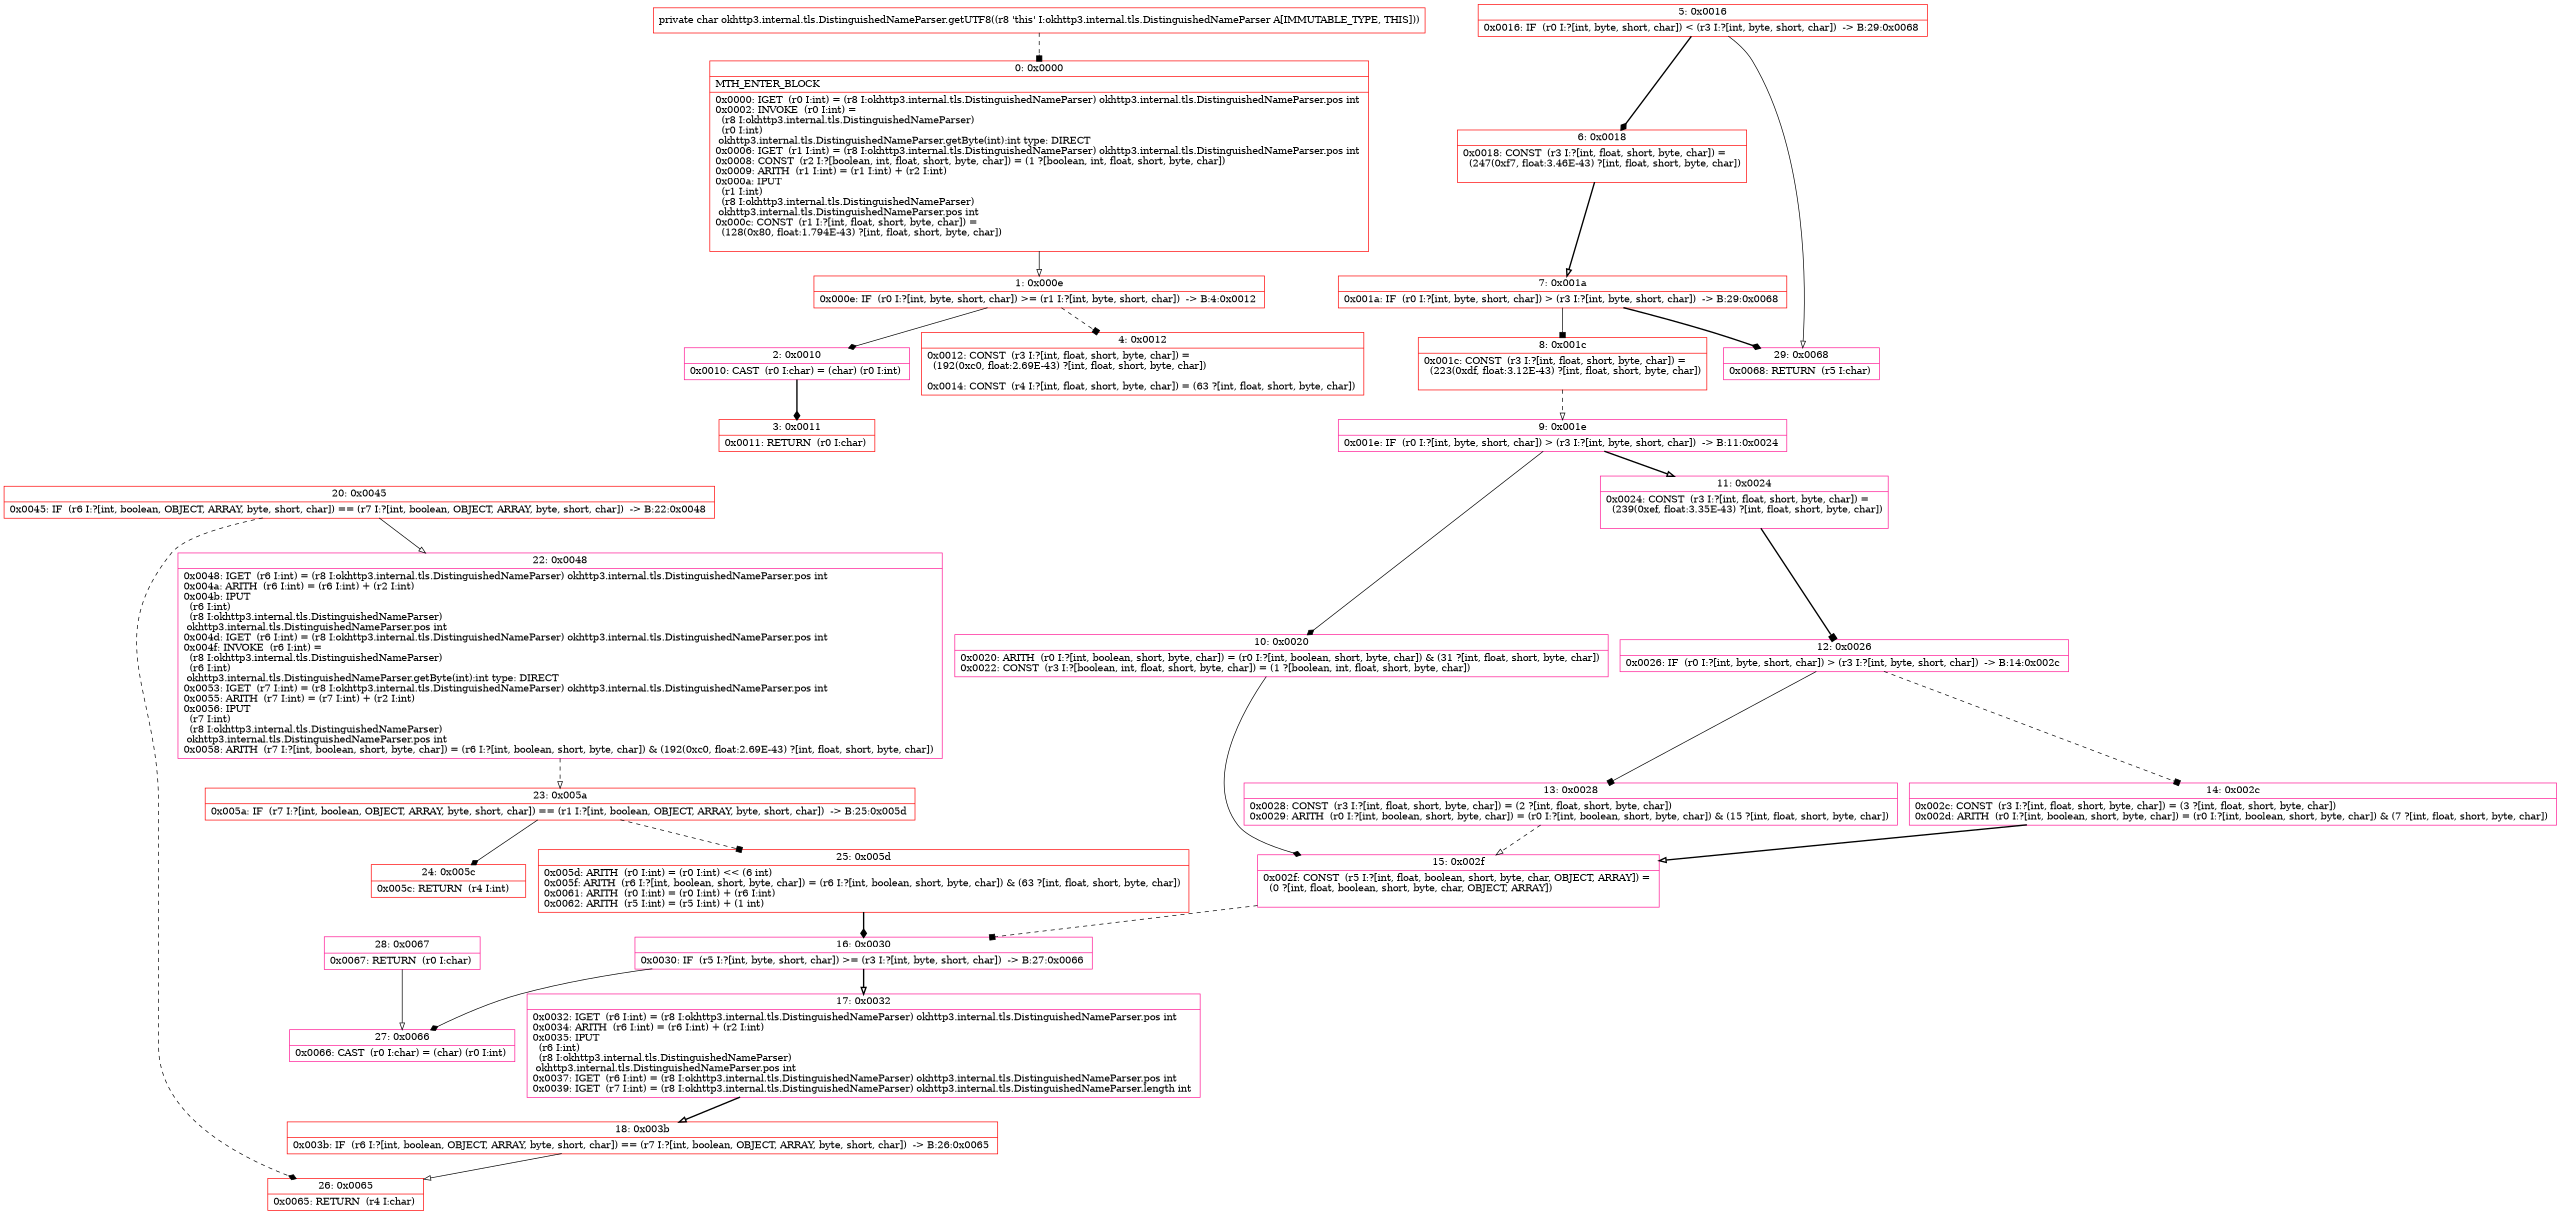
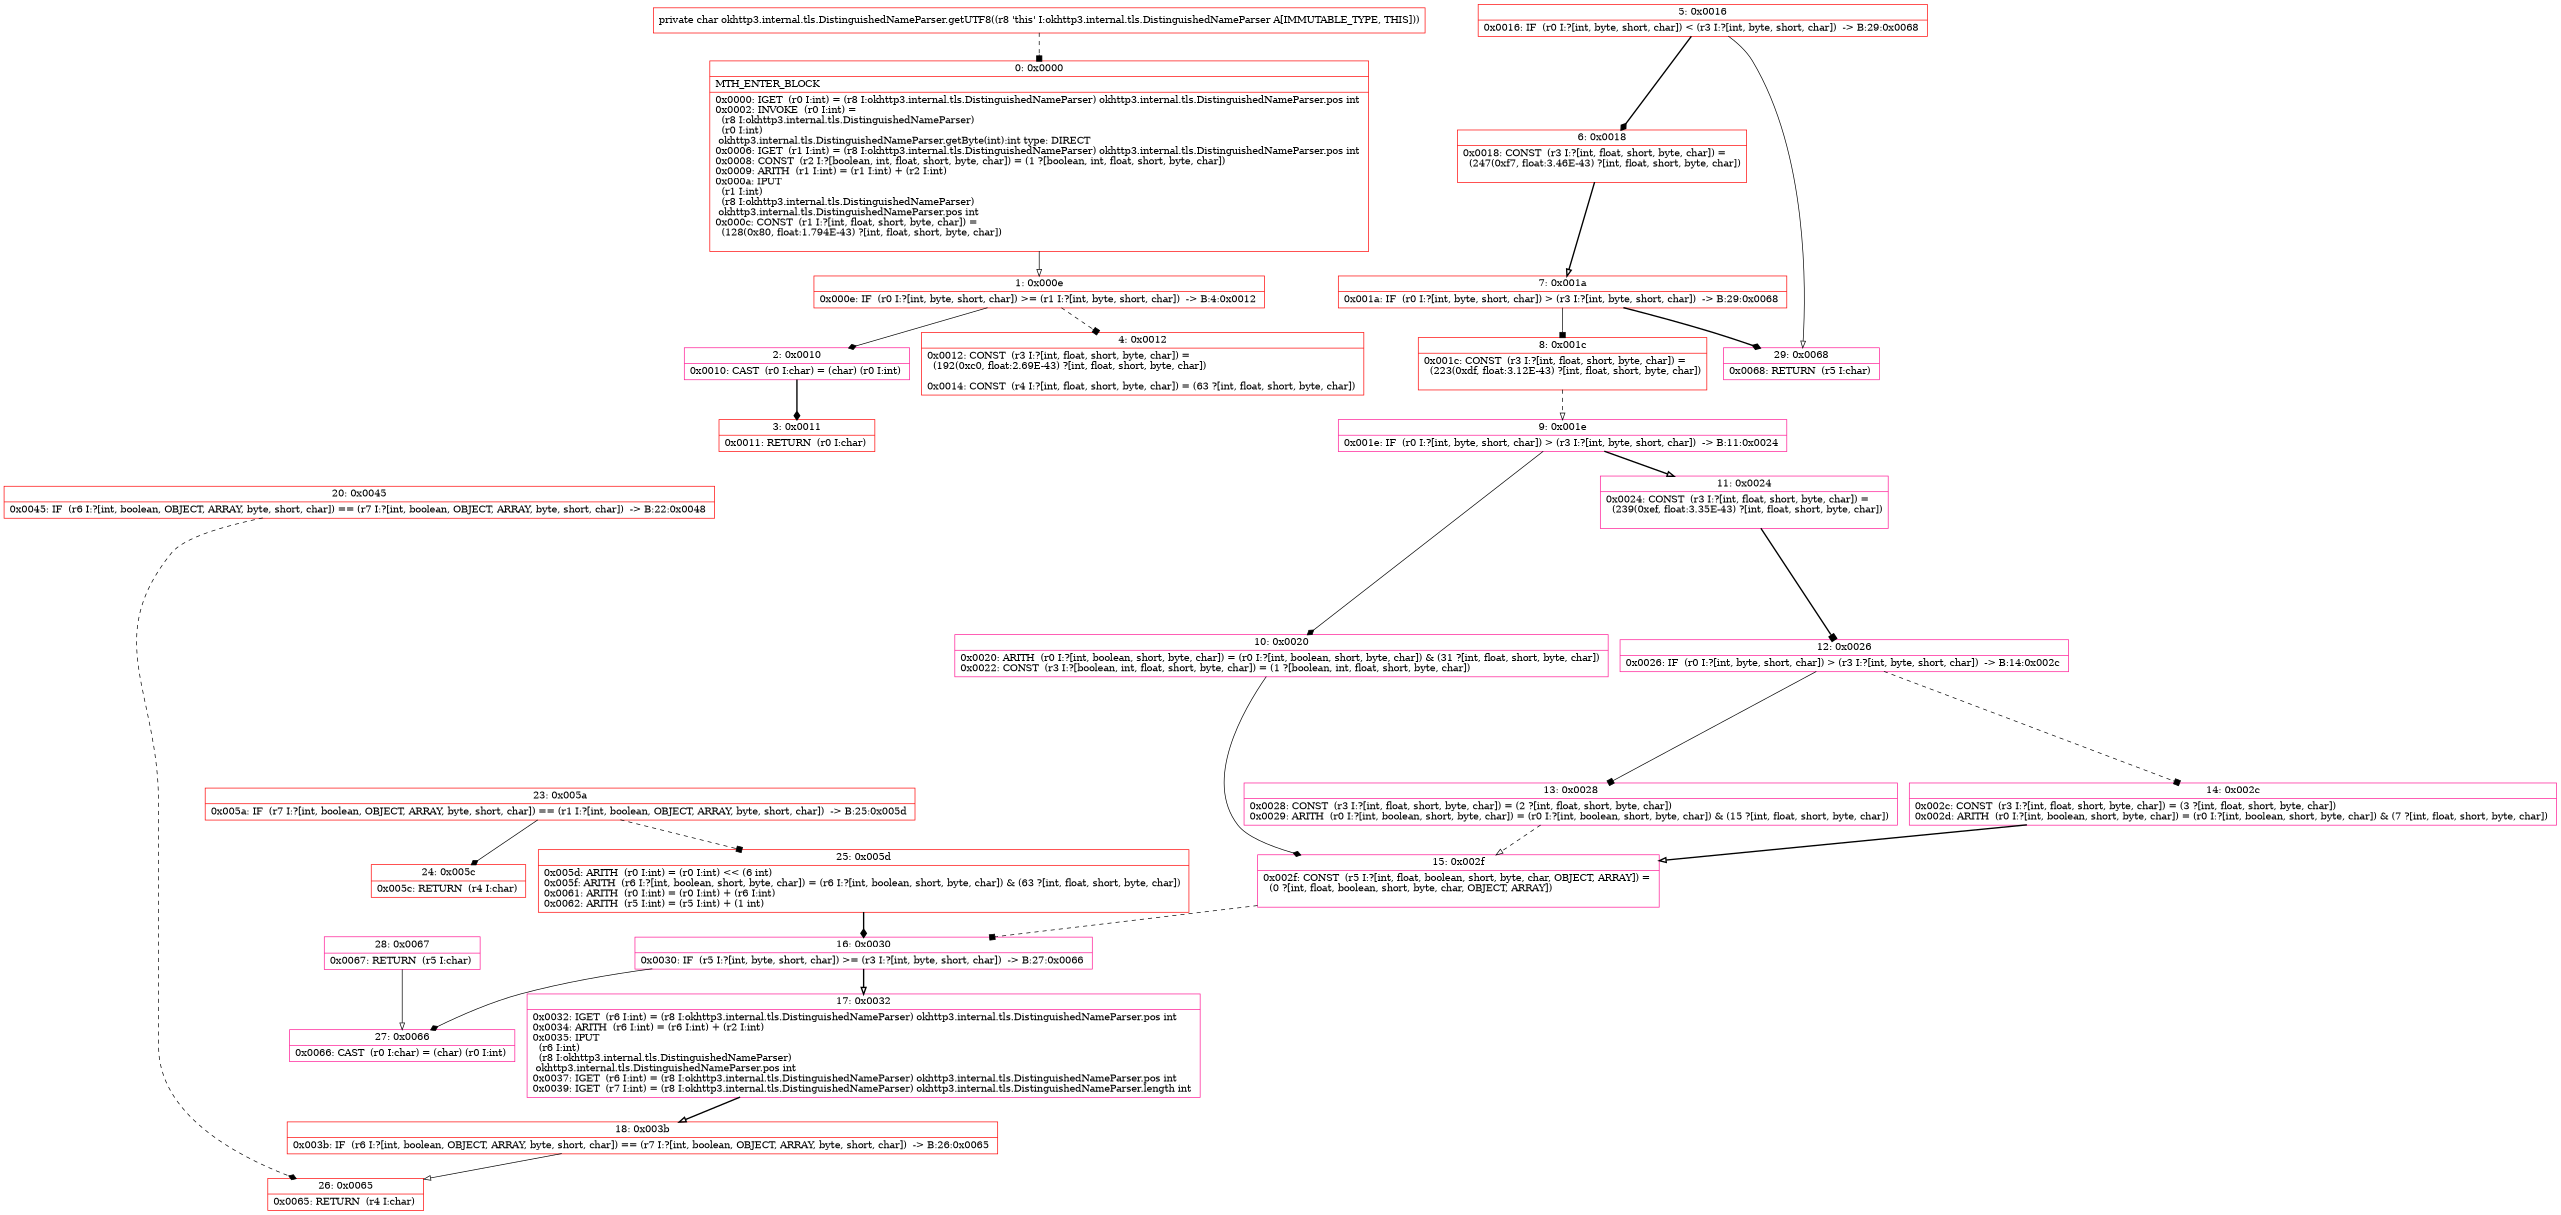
node "22: 0x0048": removed
node "24: 0x005c": text "0x005c: RETURN  (r4 I:int)" -> "0x005c: RETURN  (r4 I:char)"
node "28: 0x0067": text "0x0067: RETURN  (r0 I:char)" -> "0x0067: RETURN  (r5 I:char)"
